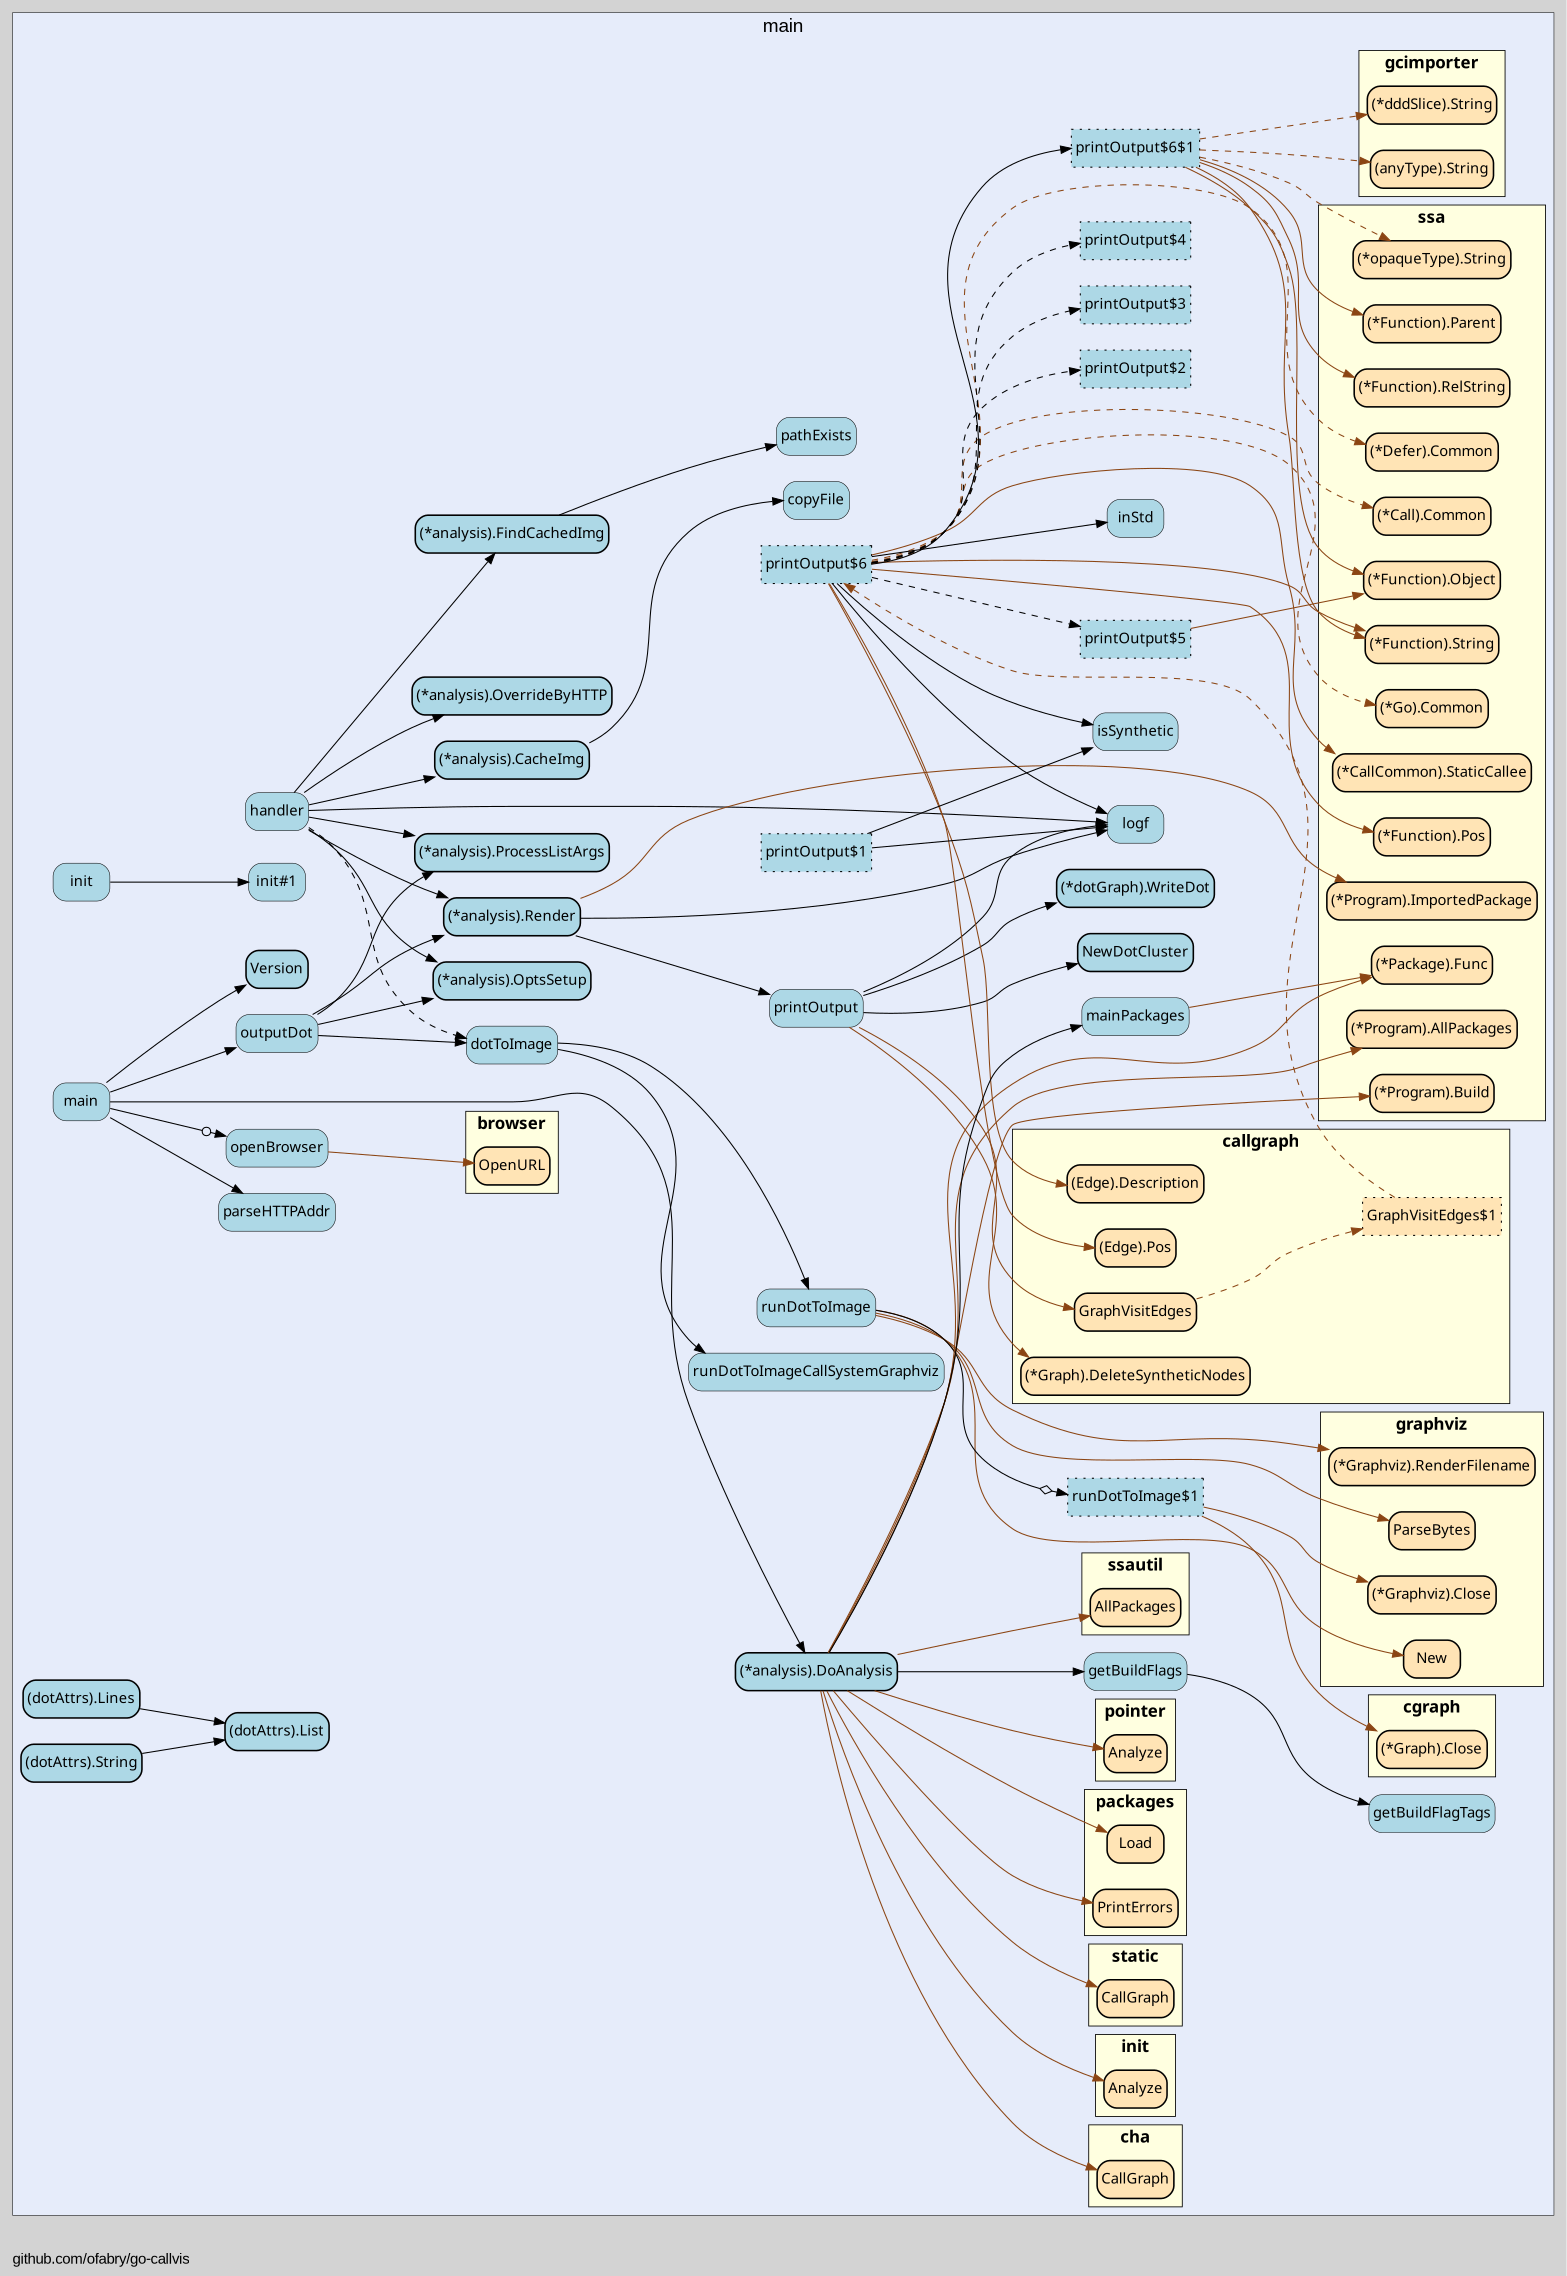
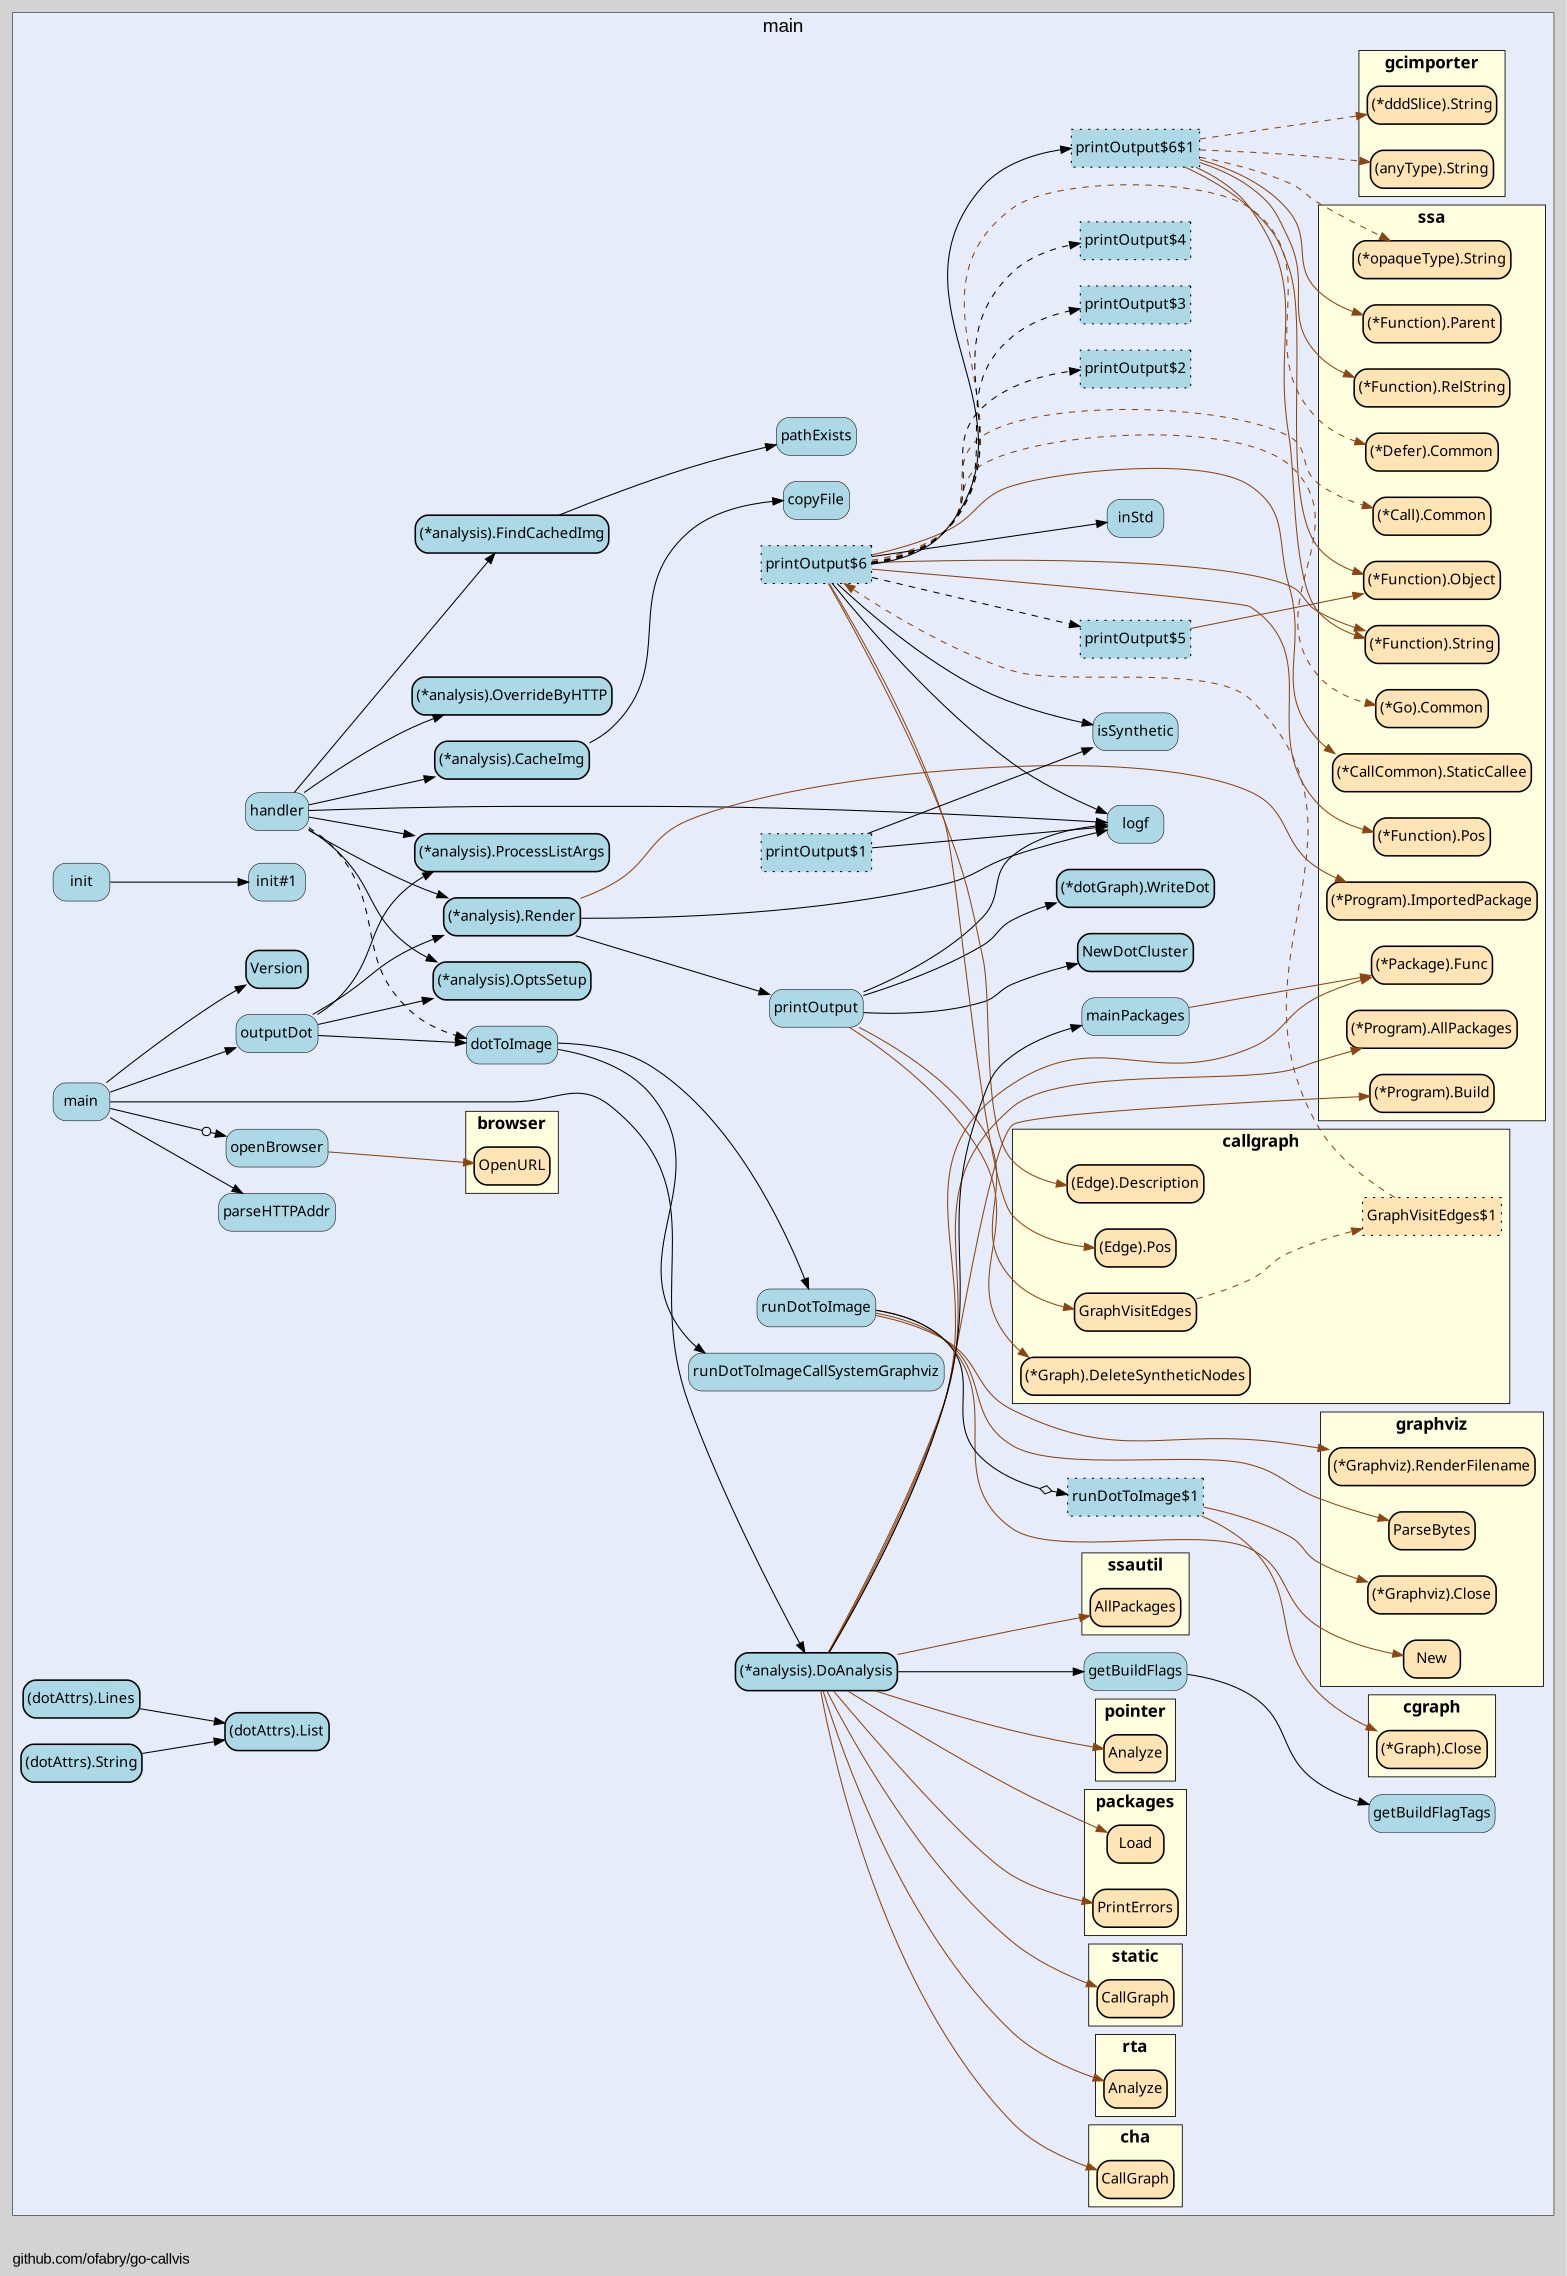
cluster "init": label "init" -> "rta"
